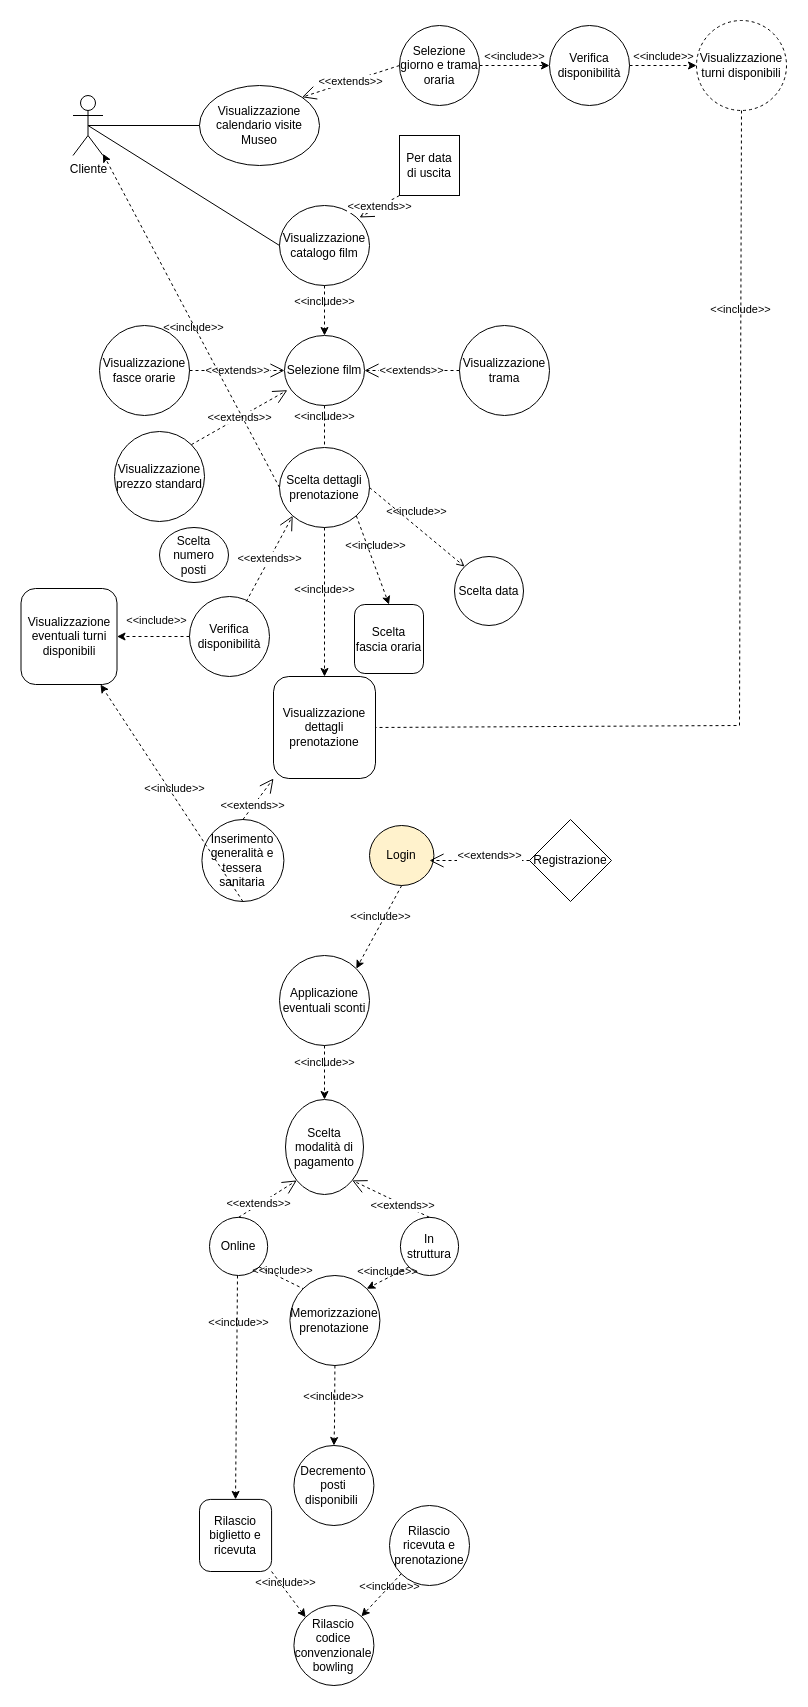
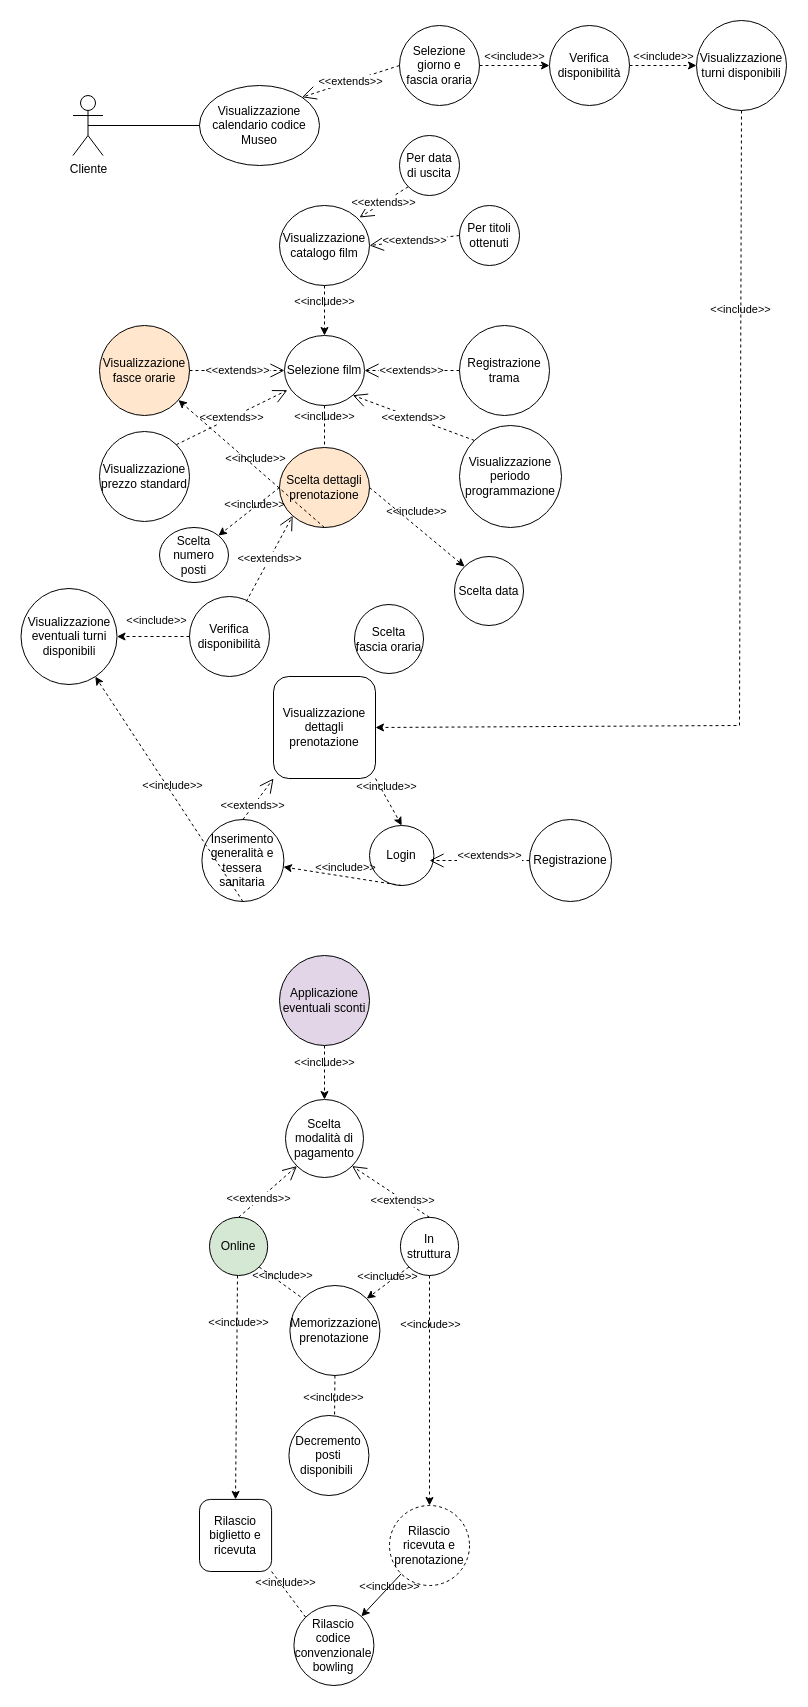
node "Selezione giorno e trama oraria": label "Selezione giorno e trama oraria" -> "Selezione giorno e fascia oraria"
node "Visualizzazione turni disponibili": style dashed -> solid
node "Visualizzazione calendario visite Museo": label "Visualizzazione calendario visite Museo" -> "Visualizzazione calendario codice Museo"
node "Per data di uscita": shape rectangle -> ellipse
edge "Cliente" -- "Visualizzazione catalogo film": removed
node "Per titoli ottenuti": added
edge "Per titoli ottenuti" -> "Visualizzazione catalogo film": added, label "<<extends>>"
edge "Scelta dettagli prenotazione" -> "Cliente": now "Scelta dettagli prenotazione" -> "Scelta numero posti"
node "Visualizzazione fasce orarie": fillcolor #ffffff -> #ffe6cc
node "Visualizzazione trama": label "Visualizzazione trama" -> "Registrazione trama"
edge "Visualizzazione periodo programmazione" -> "Selezione film": added, label "<<extends>>"
node "Visualizzazione prezzo standard": moved (160, 477) -> (145, 477)
node "Visualizzazione periodo programmazione": added
node "Scelta dettagli prenotazione": fillcolor #ffffff -> #ffe6cc
edge "Scelta dettagli prenotazione" -> "Scelta fascia oraria": removed, label "<<include>>"
edge "Scelta dettagli prenotazione" -> "Scelta data": arrowhead open -> classic
edge "Scelta dettagli prenotazione" -> "Visualizzazione dettagli prenotazione": now "Scelta dettagli prenotazione" -> "Visualizzazione fasce orarie"
node "Visualizzazione eventuali turni disponibili": shape rounded rectangle -> ellipse
node "Scelta fascia oraria": shape rounded rectangle -> ellipse
edge "Visualizzazione turni disponibili" -- "Visualizzazione dettagli prenotazione": arrowhead none -> classic
edge "Visualizzazione dettagli prenotazione" -> "Login": added, label "<<include>>"
node "Login": fillcolor #fff2cc -> #ffffff
node "Registrazione": shape diamond -> ellipse
edge "Login" -> "Applicazione eventuali sconti": now "Login" -> "Inserimento generalità e tessera sanitaria"
node "Applicazione eventuali sconti": fillcolor #ffffff -> #e1d5e7
node "Scelta modalità di pagamento": size 78x95 -> 78x78
node "Online": fillcolor #ffffff -> #d5e8d4
node "Memorizzazione prenotazione": moved (335, 1321) -> (335, 1331)
edge "In struttura" -> "Rilascio ricevuta e prenotazione": added, label "<<include>>"
node "Decremento posti disponibili": moved (334, 1486) -> (329, 1456)
node "Rilascio ricevuta e prenotazione": style solid -> dashed
edge "Rilascio ricevuta e prenotazione" -> "Rilascio codice convenzionale bowling": style dashed -> solid
edge "Rilascio biglietto e ricevuta" -> "Rilascio codice convenzionale bowling": arrowhead classic -> none
